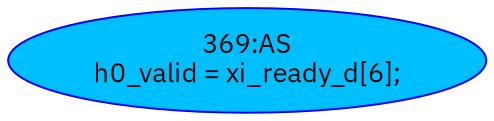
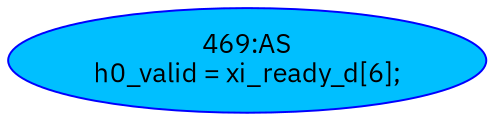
node "369:AS h0_valid = xi_ready_d[6];": label "369:AS h0_valid = xi_ready_d[6];" -> "469:AS h0_valid = xi_ready_d[6];"
